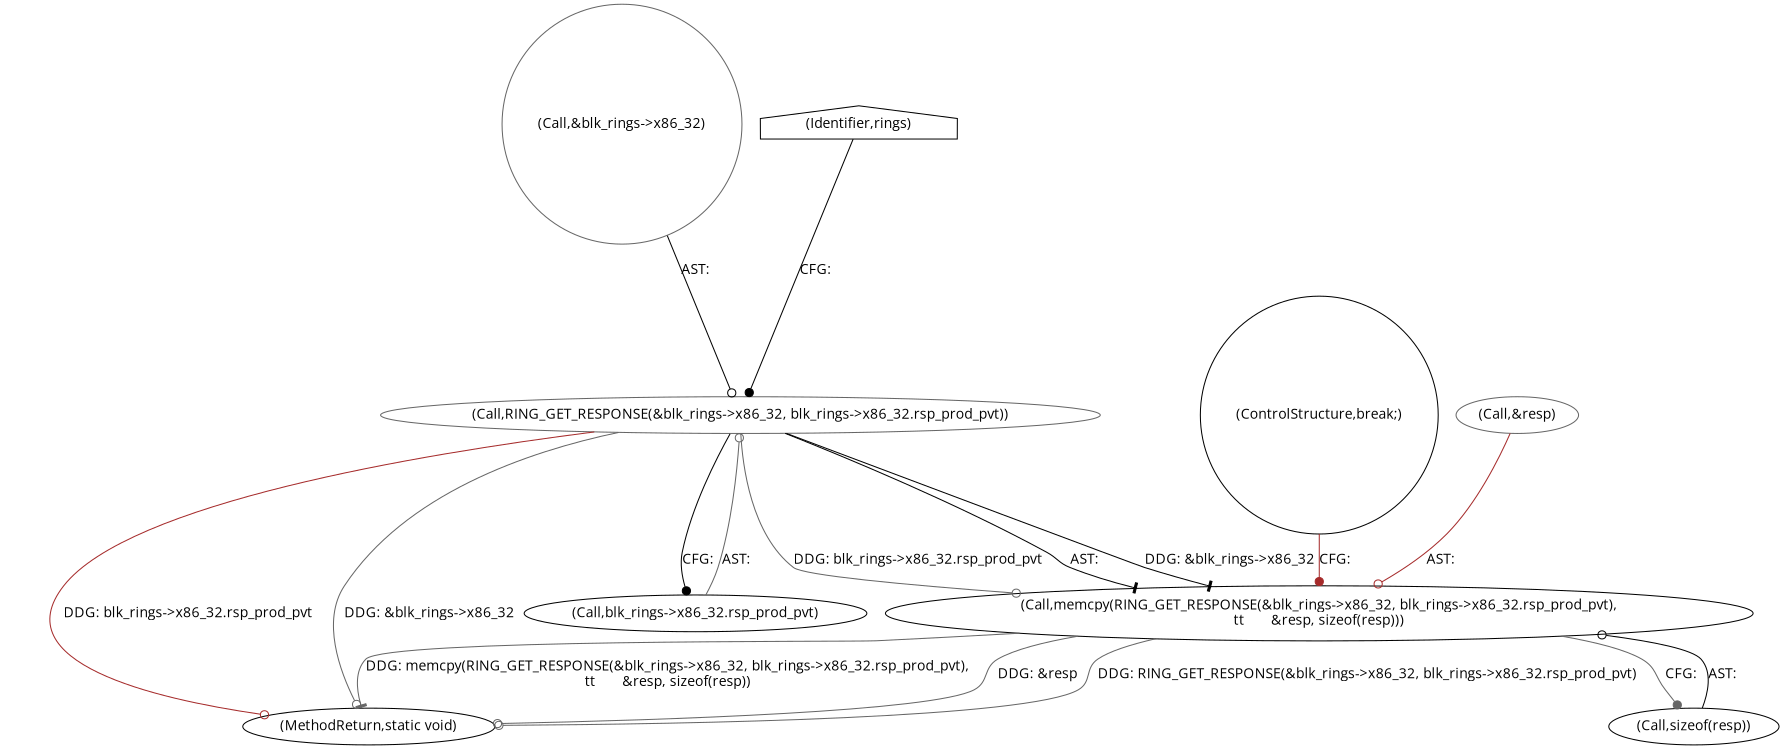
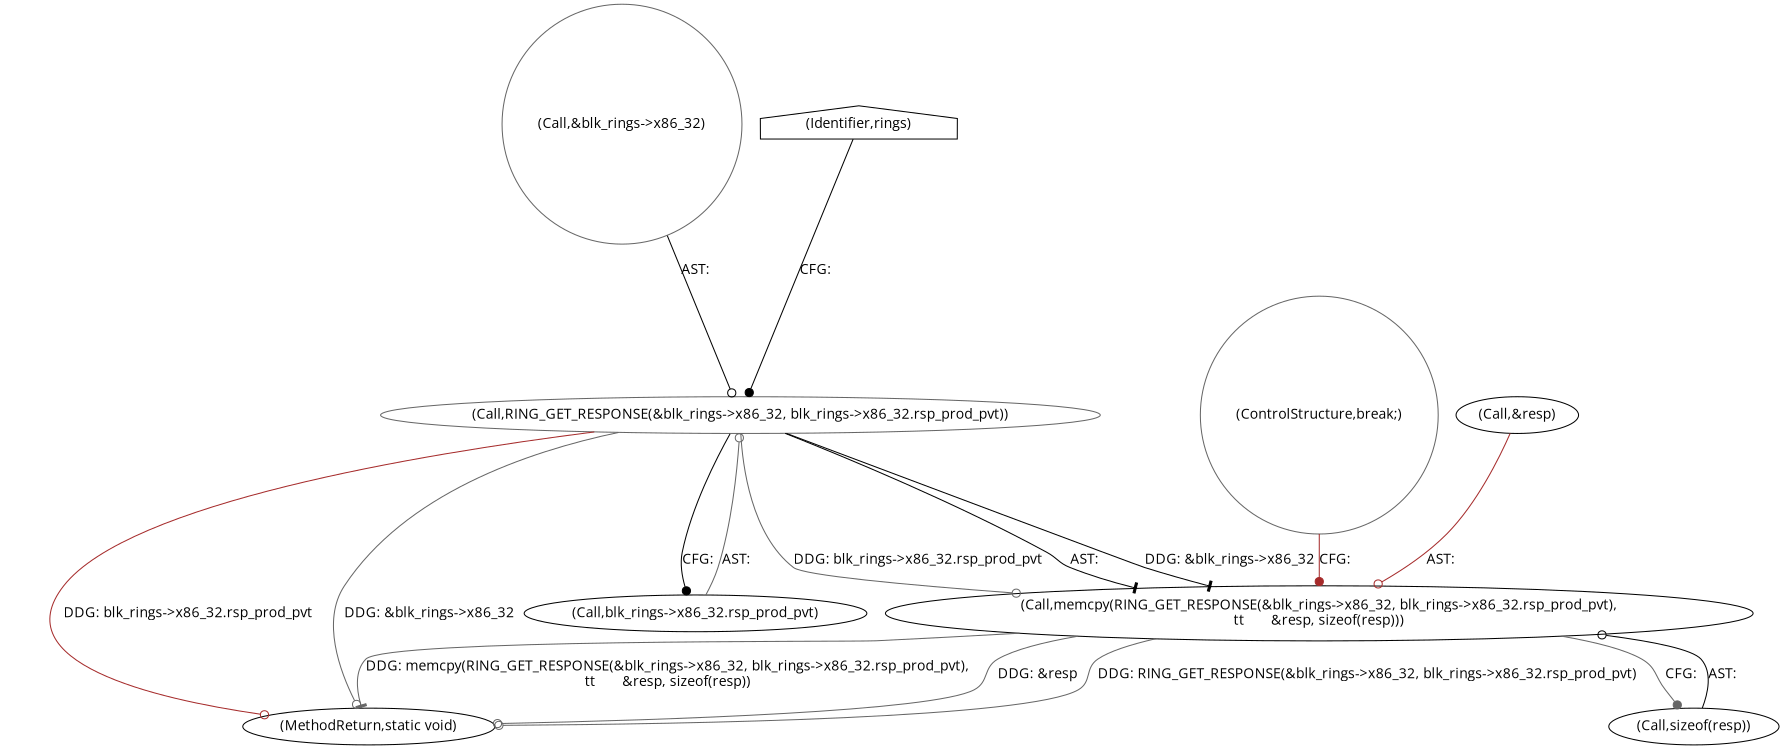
node "(ControlStructure,break;)": color black -> gray40
node "(Call,&resp)": color gray40 -> black
